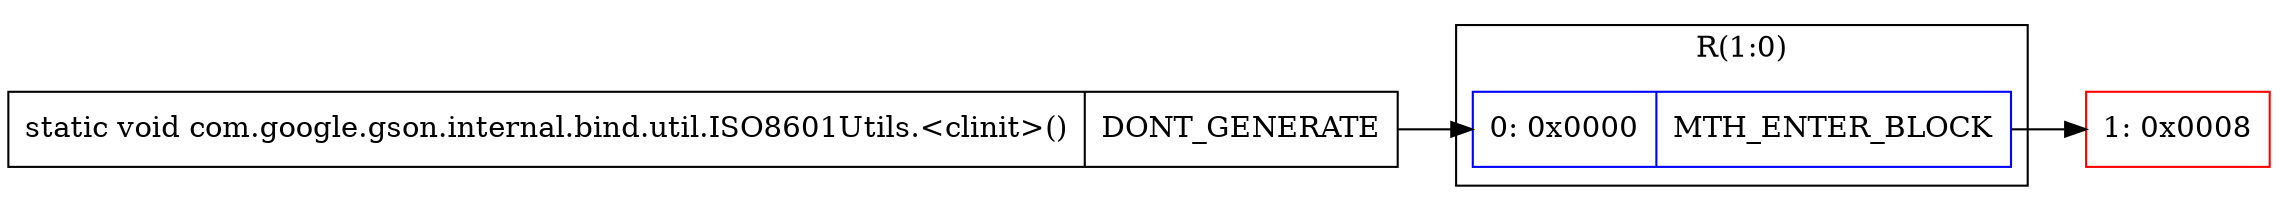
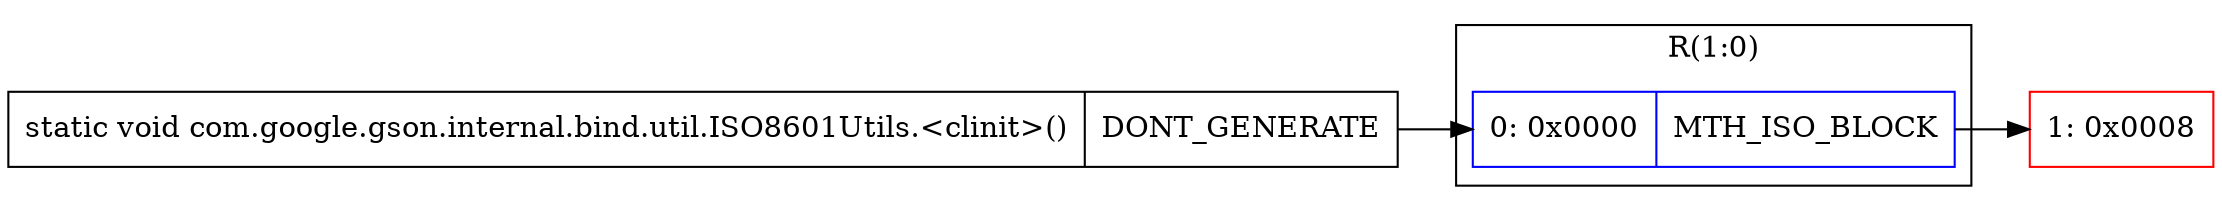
node "0: 0x0000": text "MTH_ENTER_BLOCK" -> "MTH_ISO_BLOCK"
